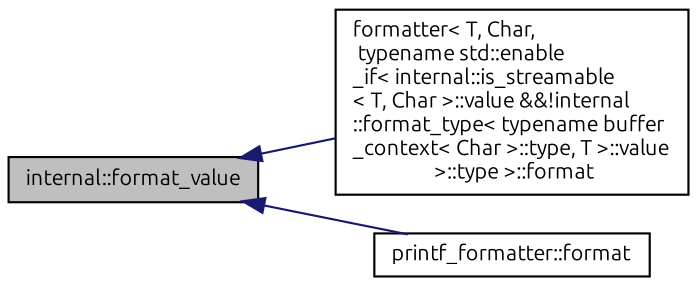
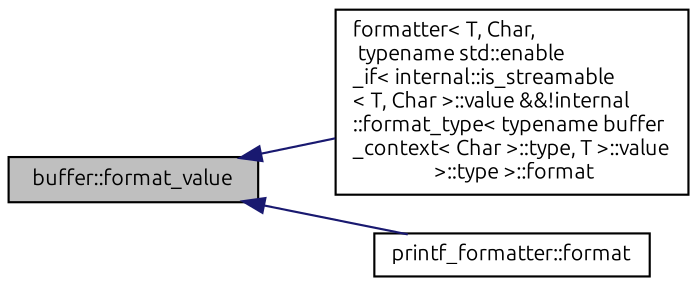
node "internal::format_value": label "internal::format_value" -> "buffer::format_value"
